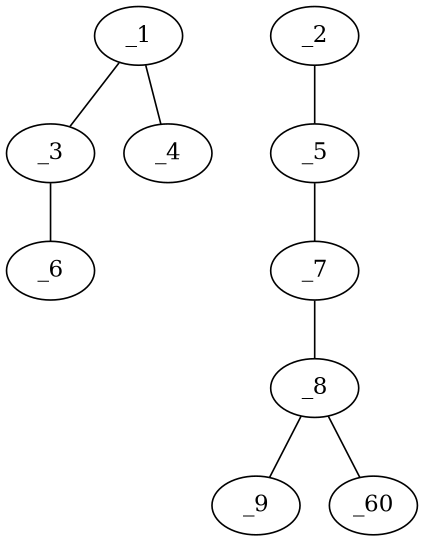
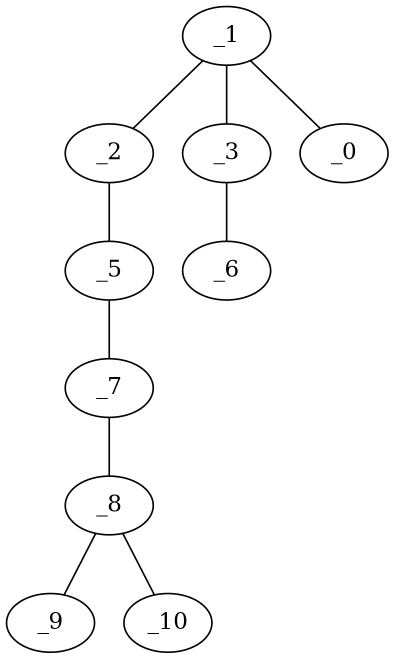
edge "_1" -- "_2": added
node "_4": label "_4" -> "_0"
node "_60": label "_60" -> "_10"
